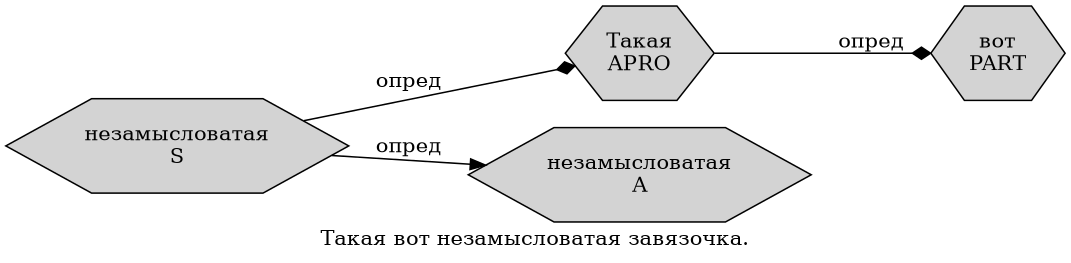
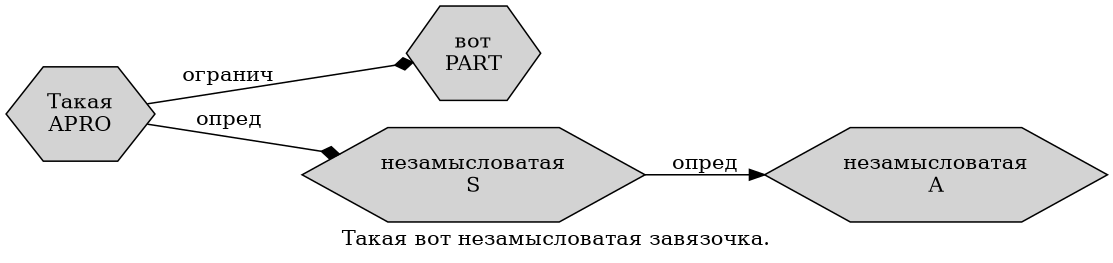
edge "Такая APRO" -> "вот PART": label "опред" -> "огранич"
edge "незамысловатая S" -> "Такая APRO": reversed
